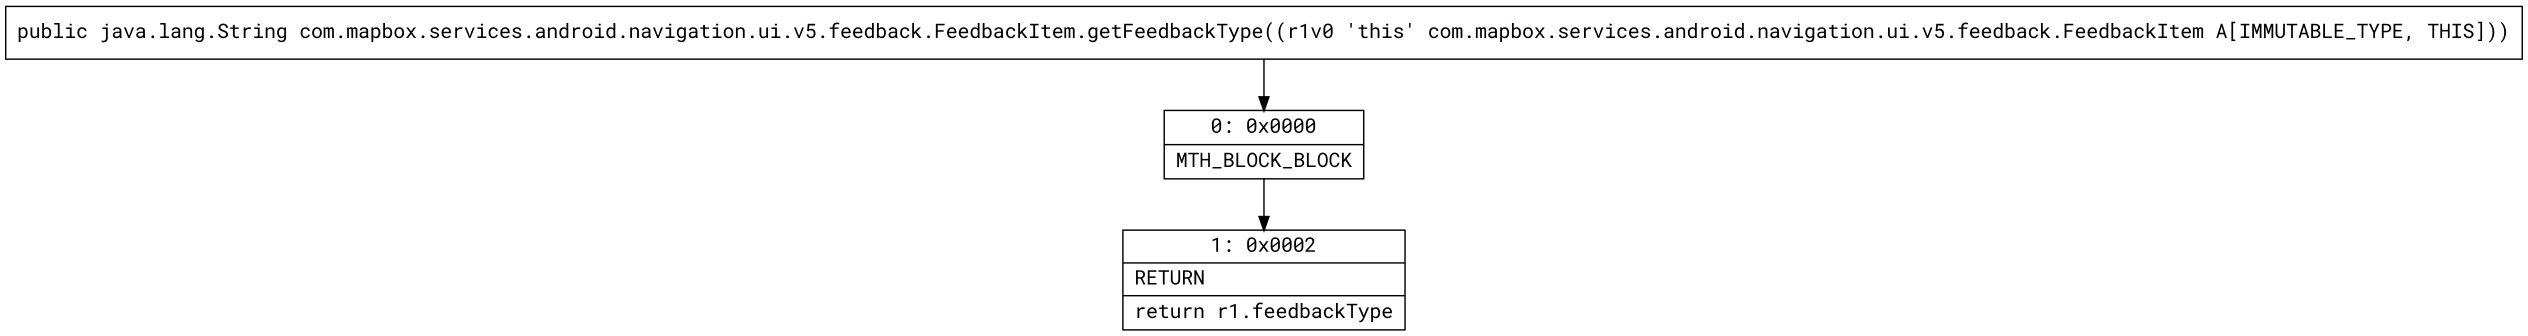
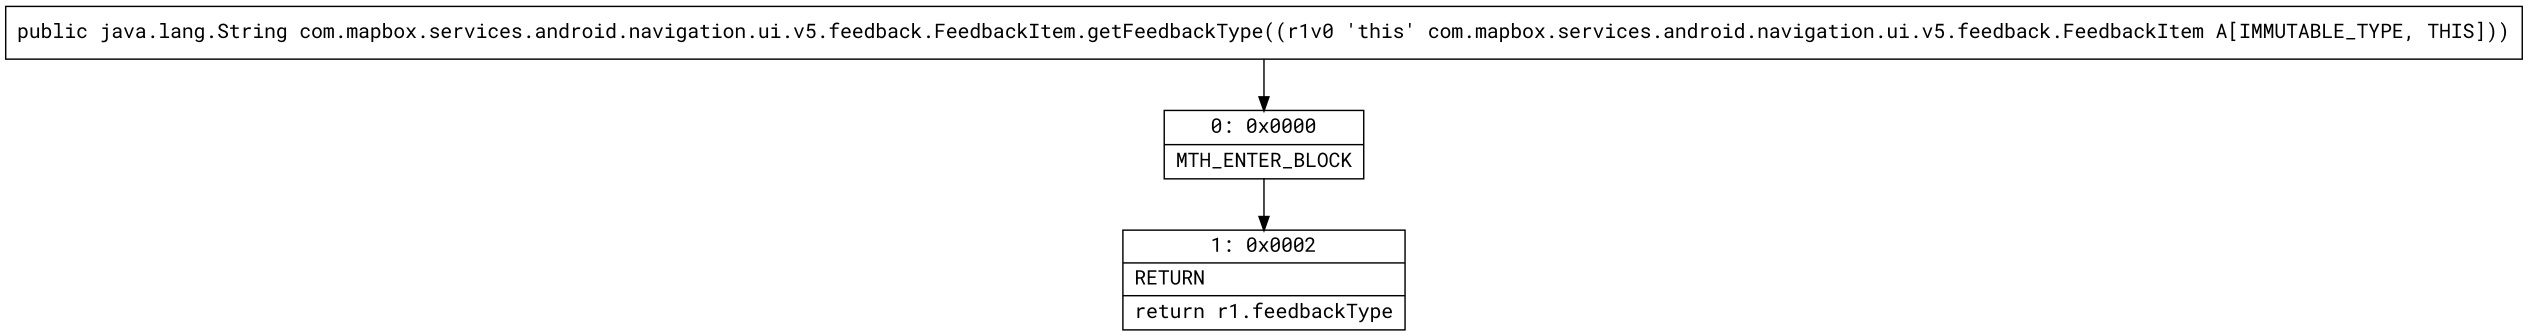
node "0: 0x0000": text "MTH_BLOCK_BLOCK" -> "MTH_ENTER_BLOCK"
